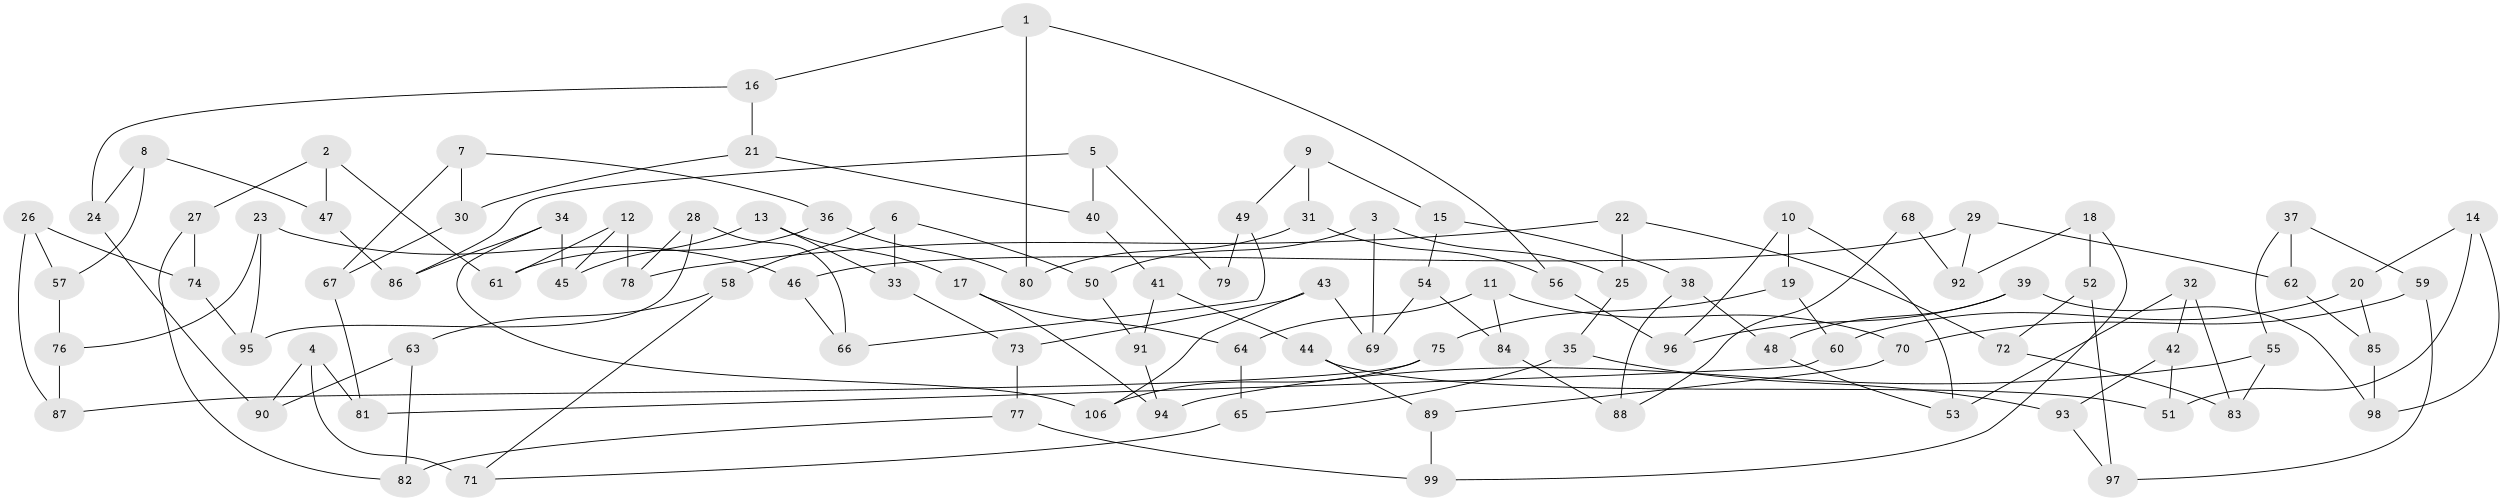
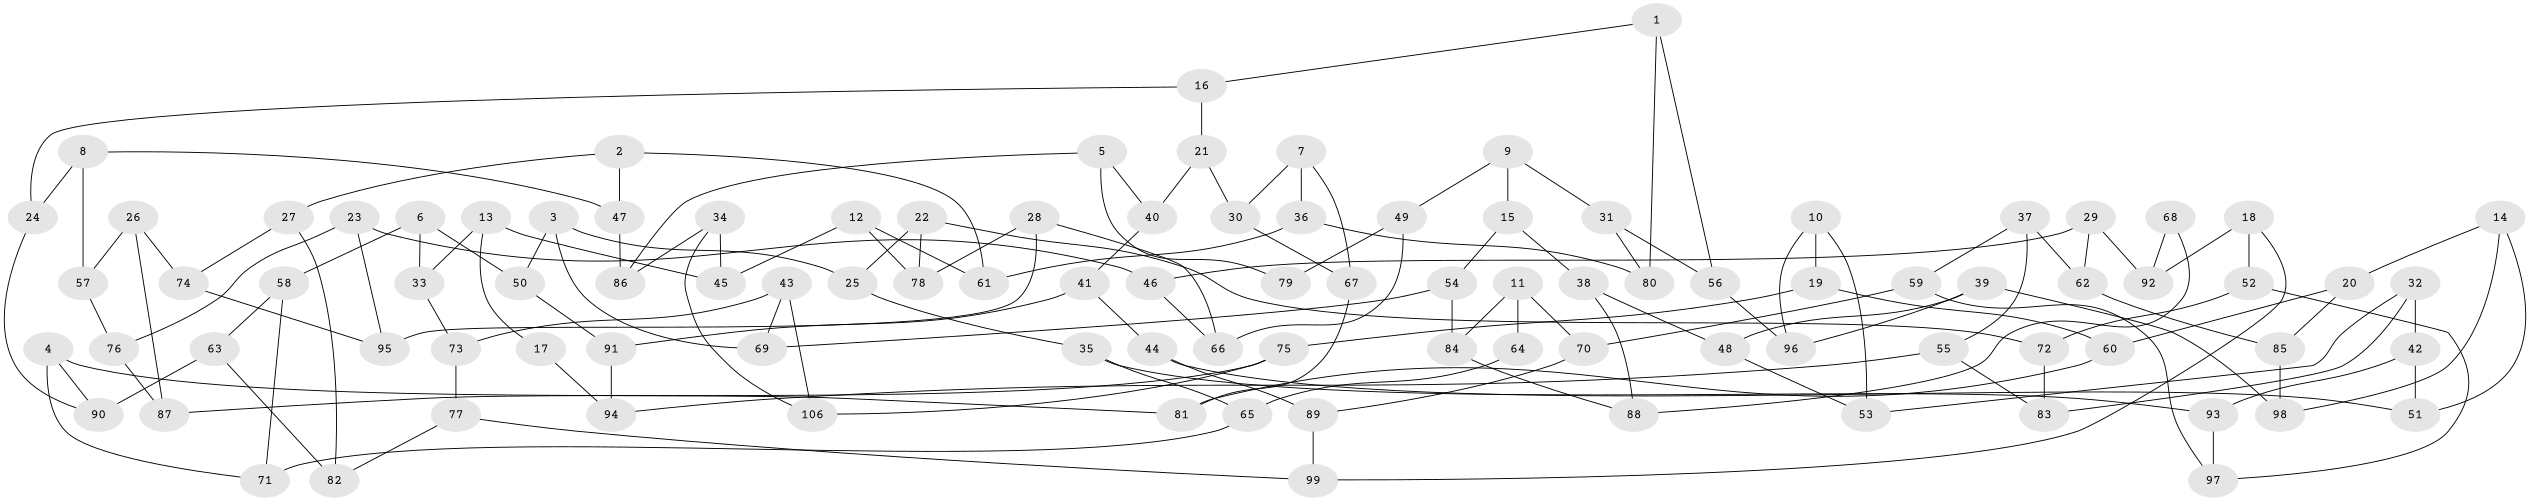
edge "17" -- "64": removed
